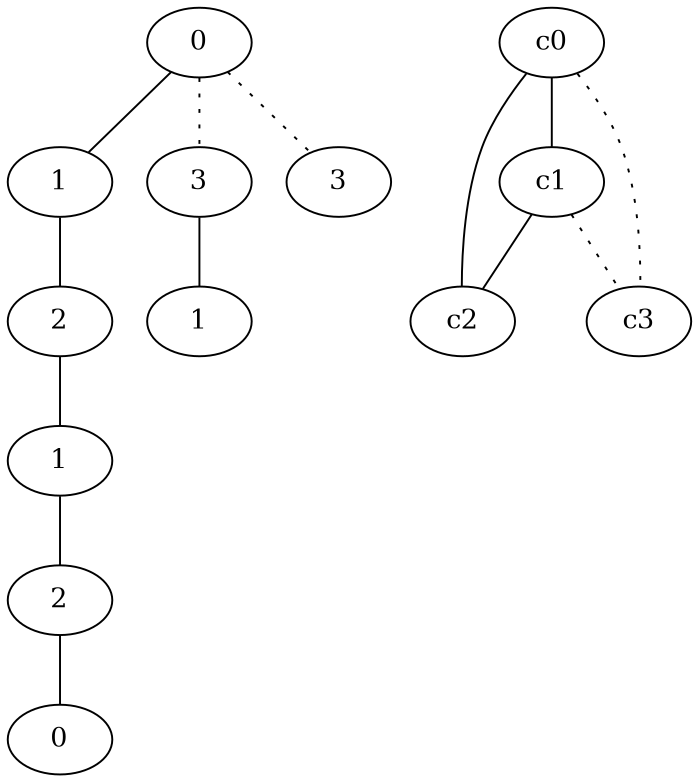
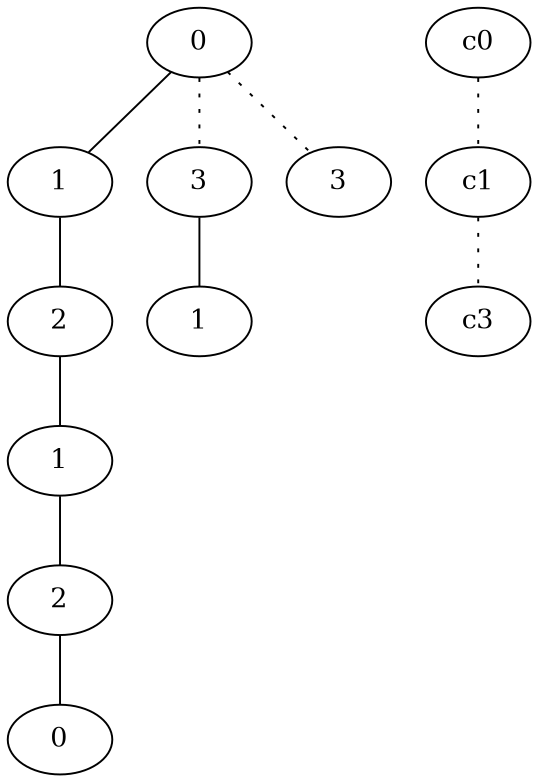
edge "c0" -- "c1": style solid -> dotted
edge "c0" -- "c3": removed
node "c2": removed
